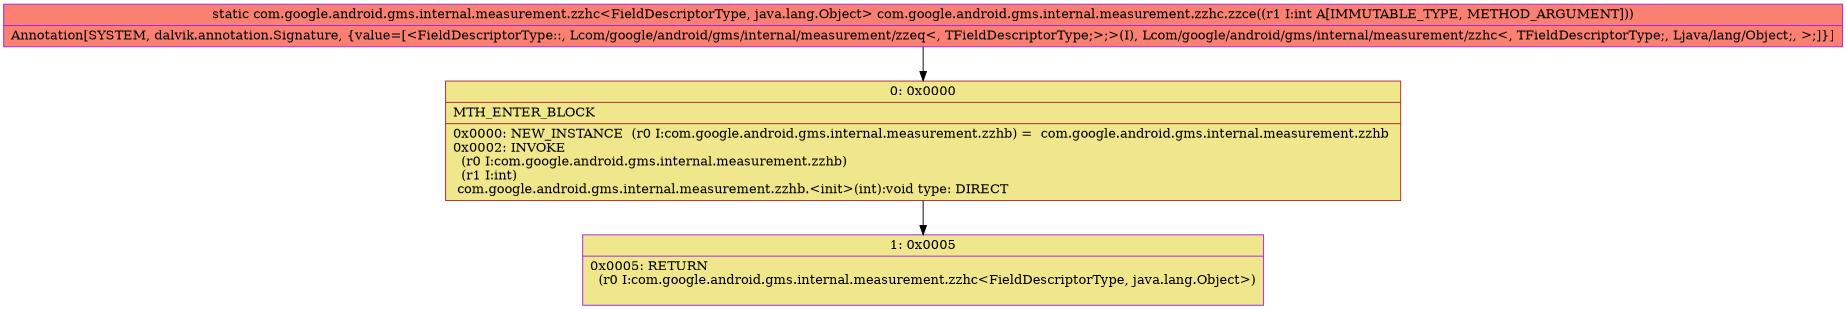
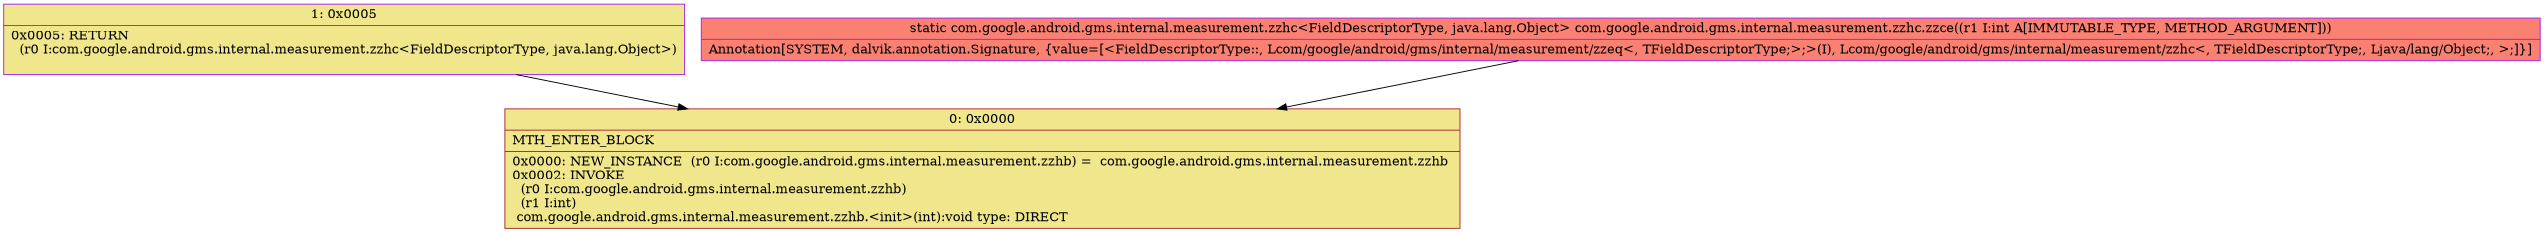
edge "0: 0x0000" -> "1: 0x0005": reversed
